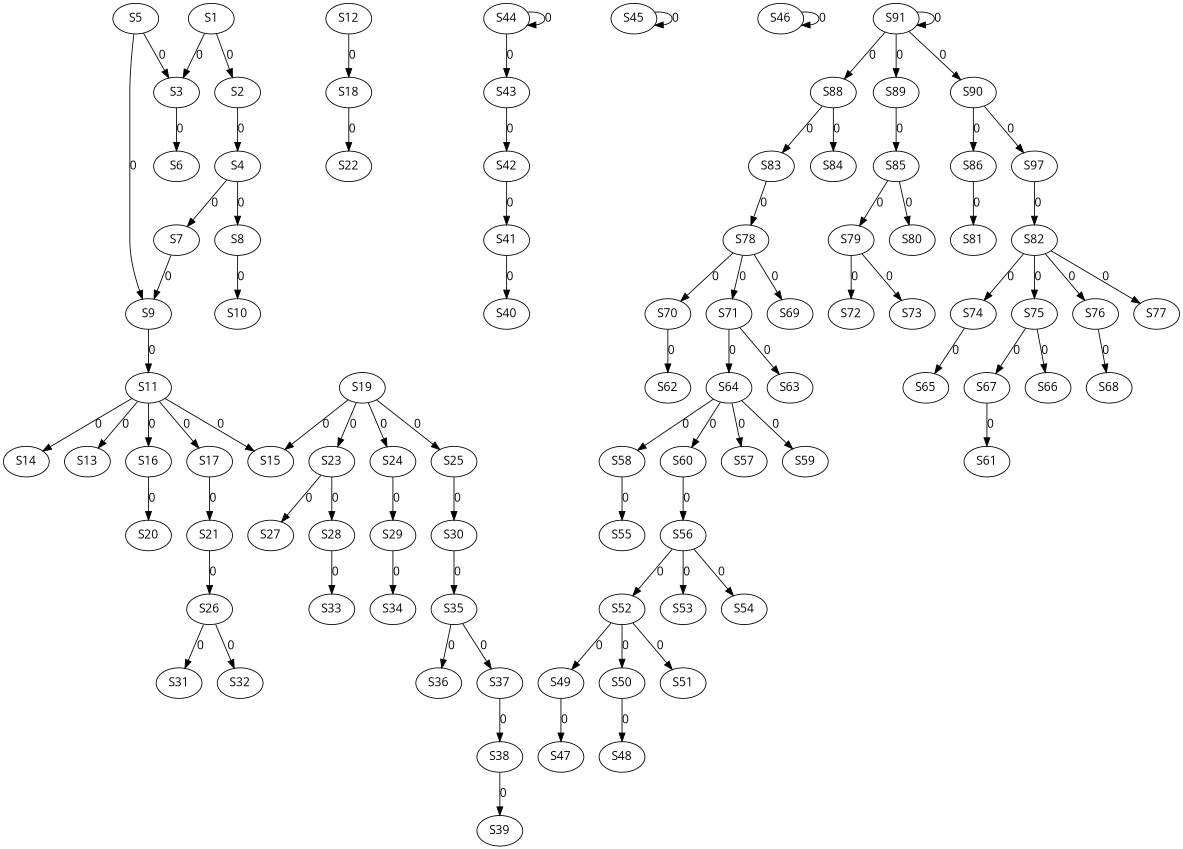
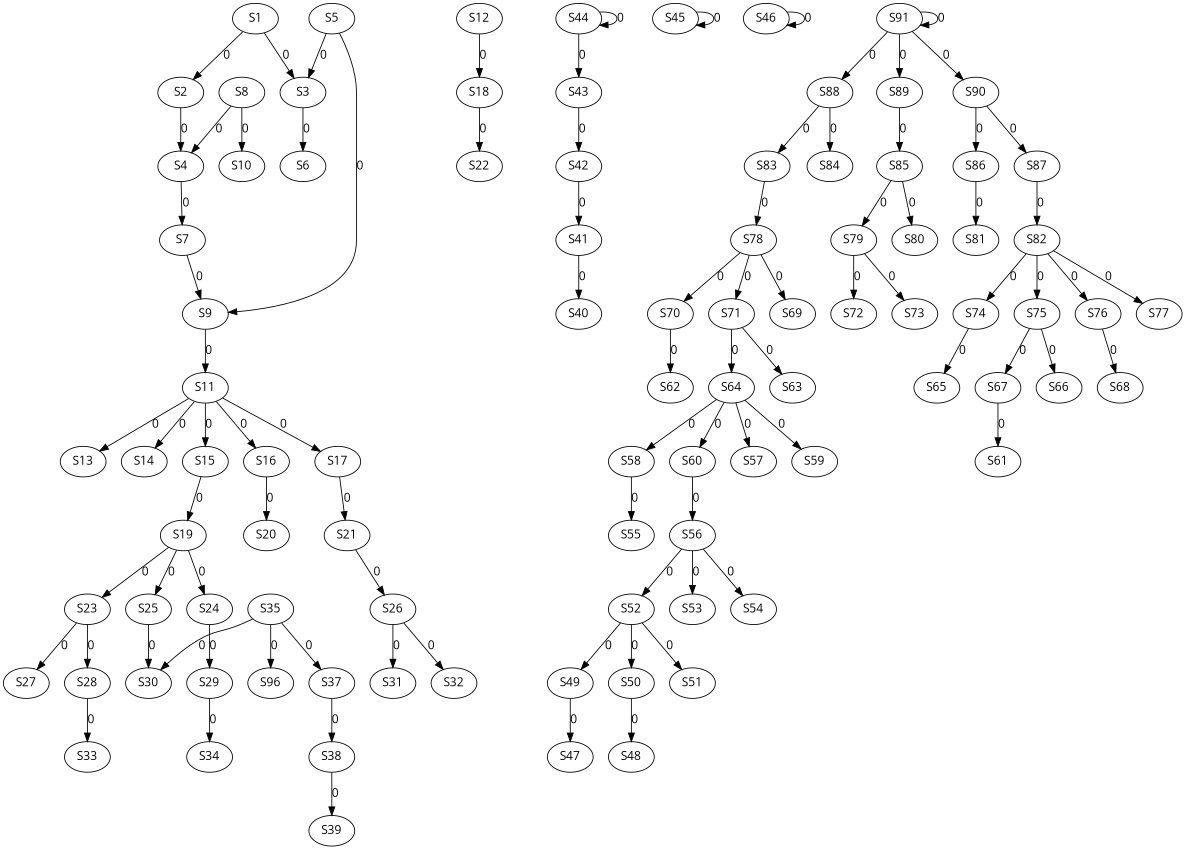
node "S97": label "S97" -> "S87"
edge "S4" -> "S8": reversed
edge "S19" -> "S15": reversed
edge "S30" -> "S35": reversed
node "S36": label "S36" -> "S96"
